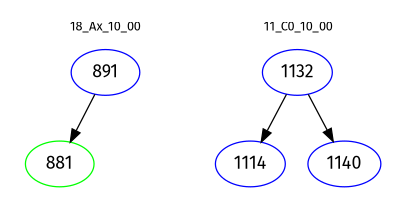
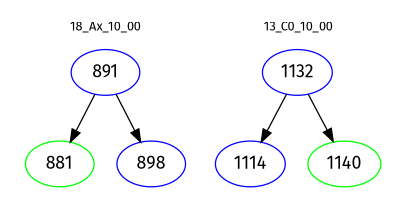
cluster "11_C0_10_00": label "11_C0_10_00" -> "13_C0_10_00"
node "898": added
node "1140": color blue -> green
